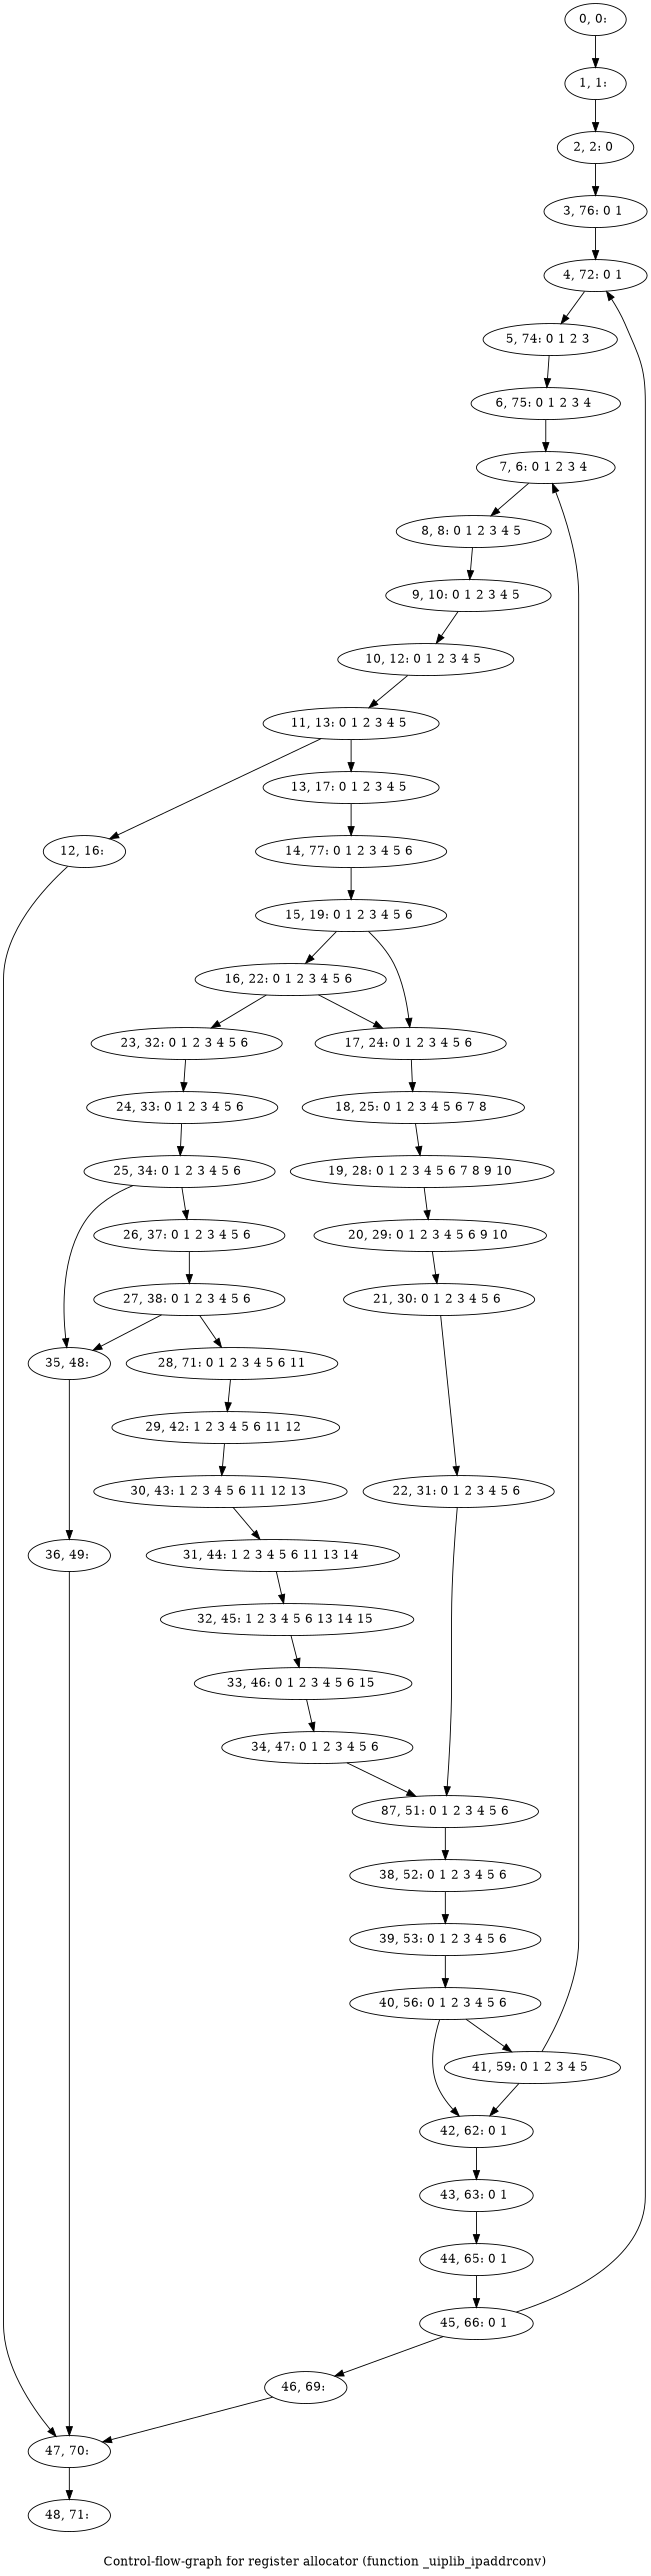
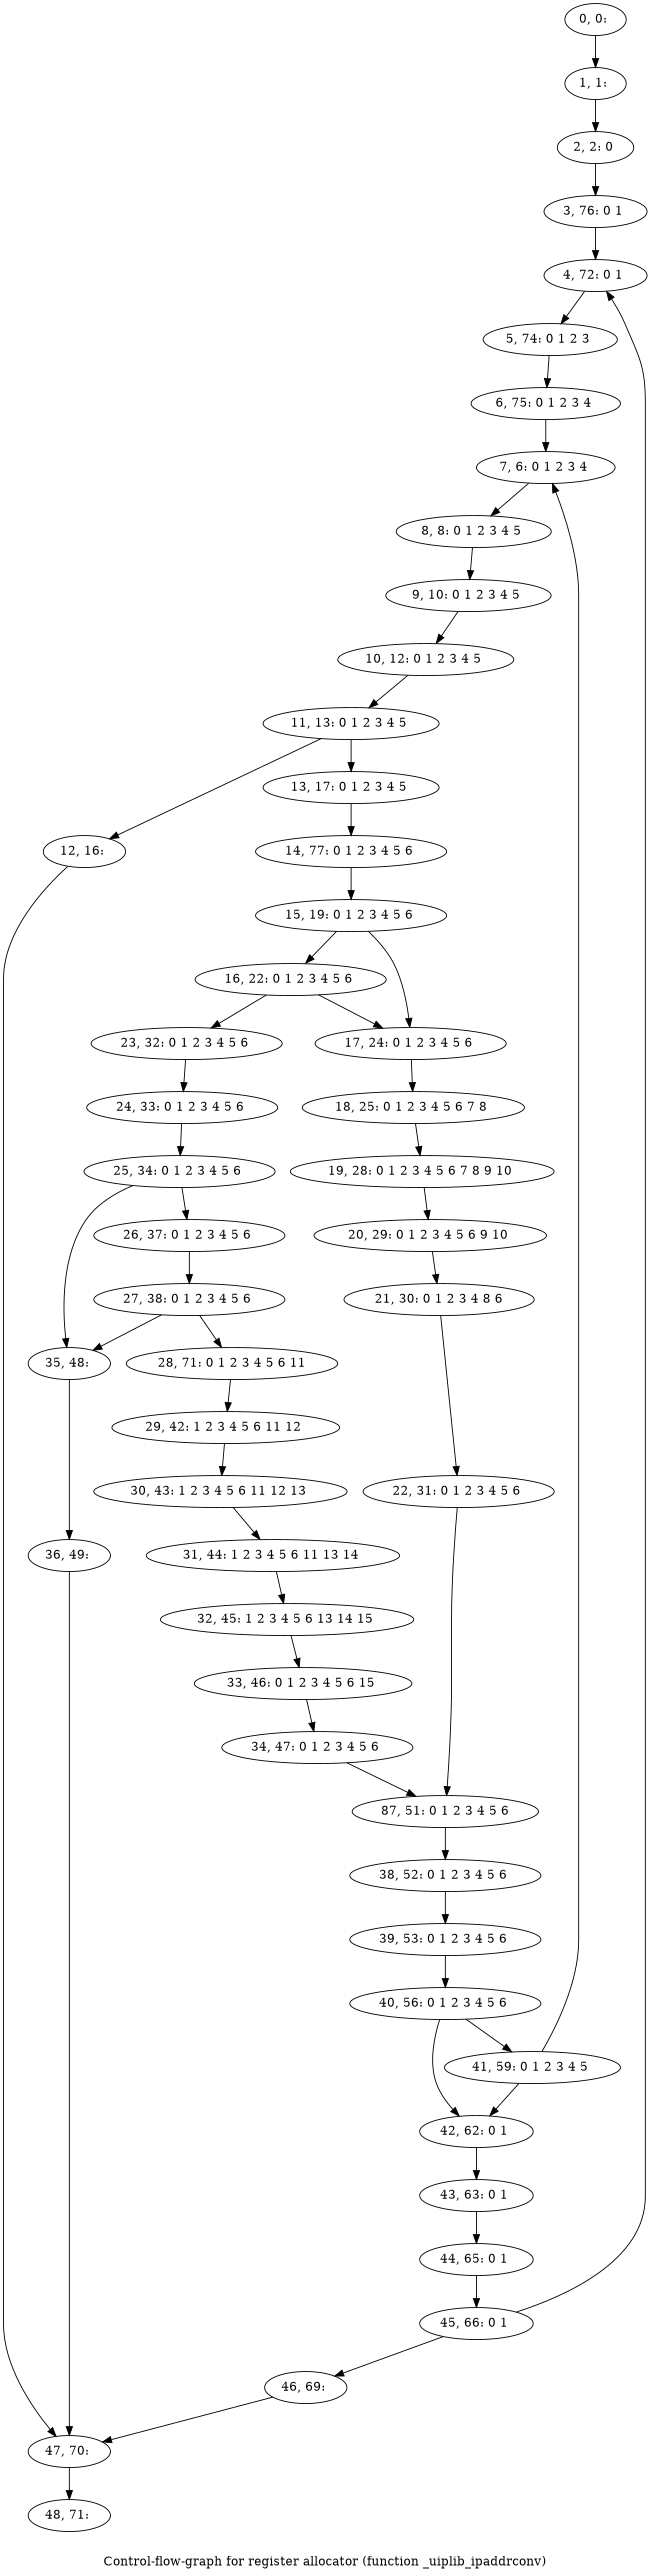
node "21, 30: 0 1 2 3 4 5 6": label "21, 30: 0 1 2 3 4 5 6" -> "21, 30: 0 1 2 3 4 8 6"
